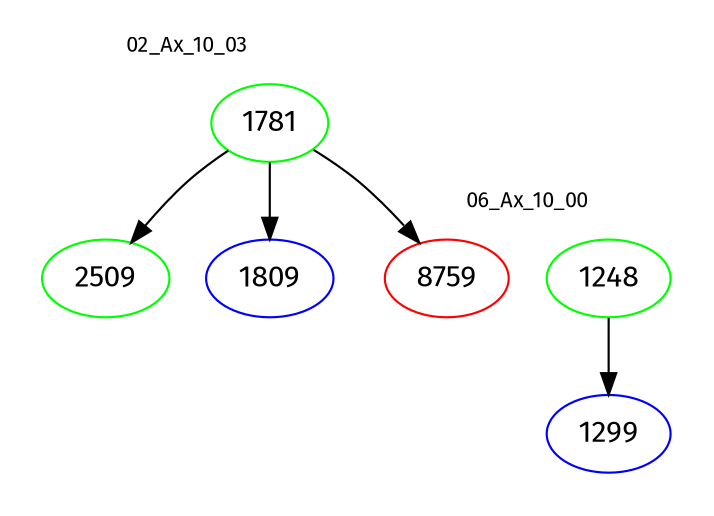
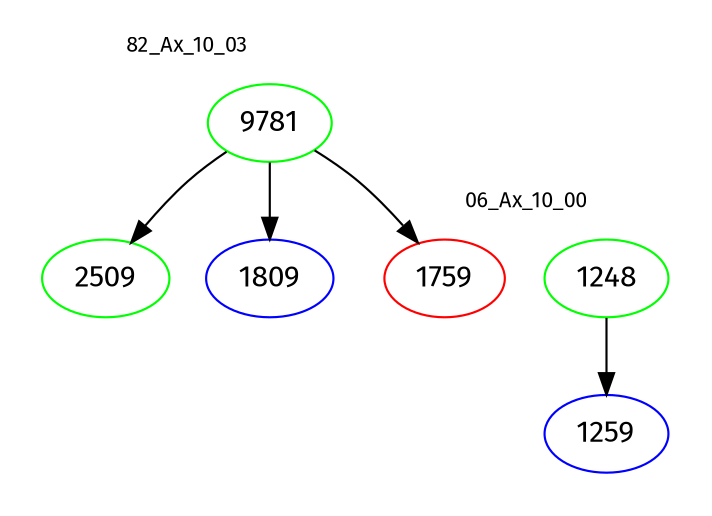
cluster "02_Ax_10_03": label "02_Ax_10_03" -> "82_Ax_10_03"
node "1781": label "1781" -> "9781"
node "8759": label "8759" -> "1759"
node "1299": label "1299" -> "1259"
